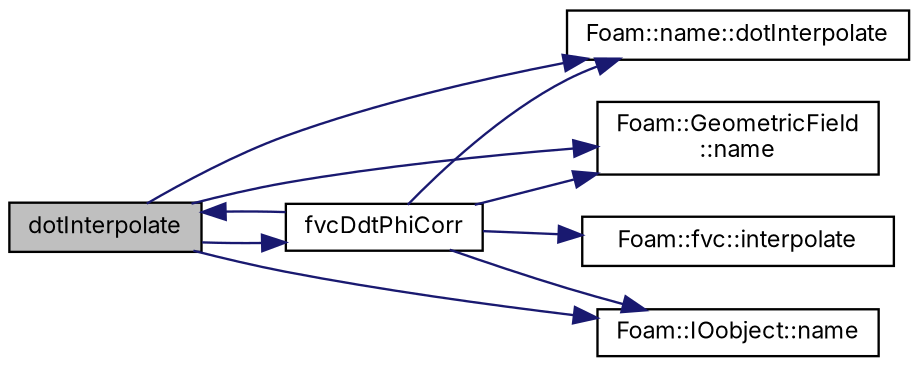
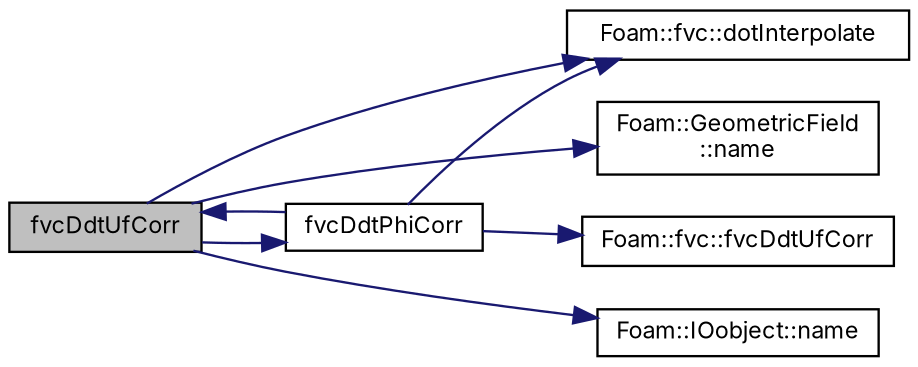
node "Foam::name::dotInterpolate": label "Foam::name::dotInterpolate" -> "Foam::fvc::dotInterpolate"
edge "fvcDdtPhiCorr" -> "Foam::GeometricField ::name": removed
node "dotInterpolate": label "dotInterpolate" -> "fvcDdtUfCorr"
node "Foam::fvc::interpolate": label "Foam::fvc::interpolate" -> "Foam::fvc::fvcDdtUfCorr"
edge "fvcDdtPhiCorr" -> "Foam::IOobject::name": removed
